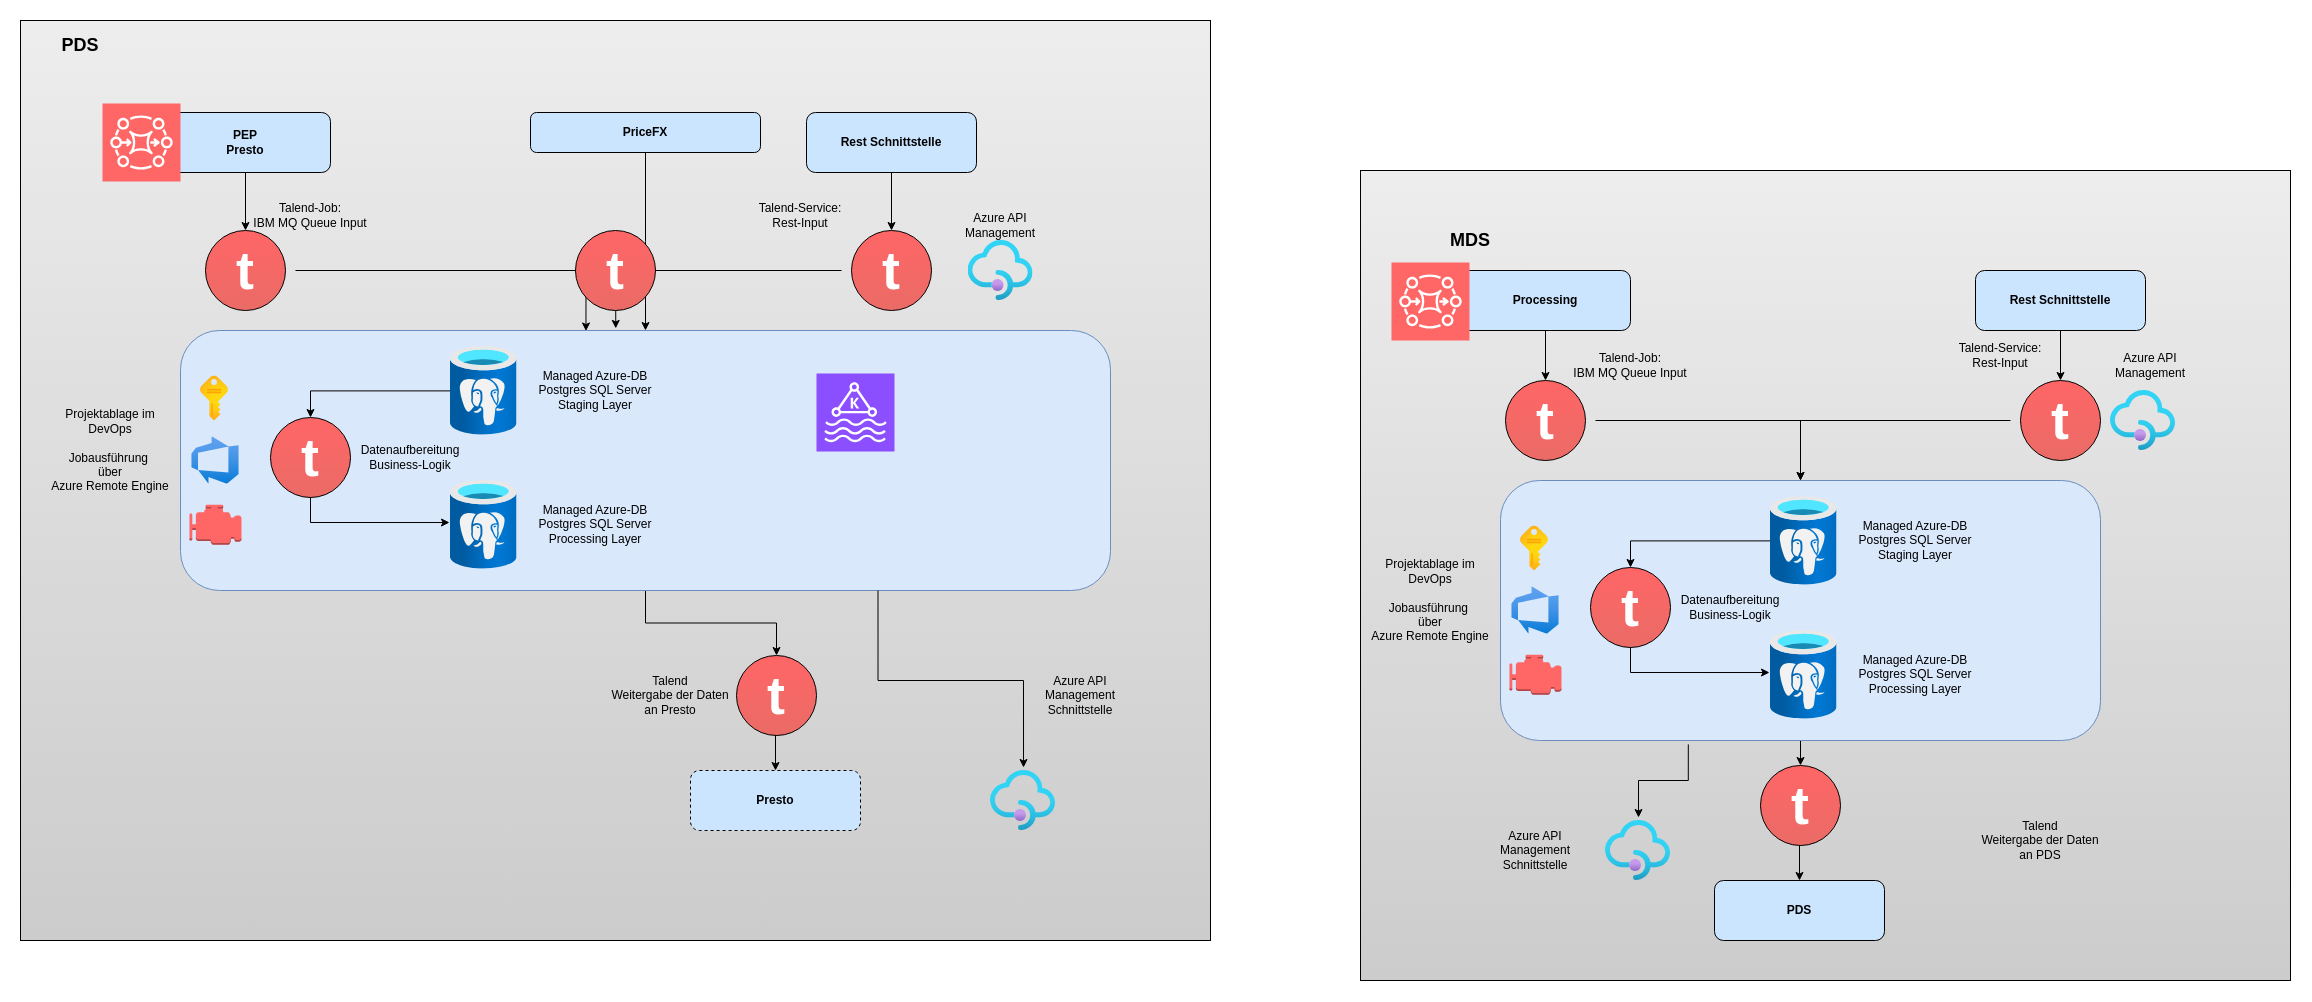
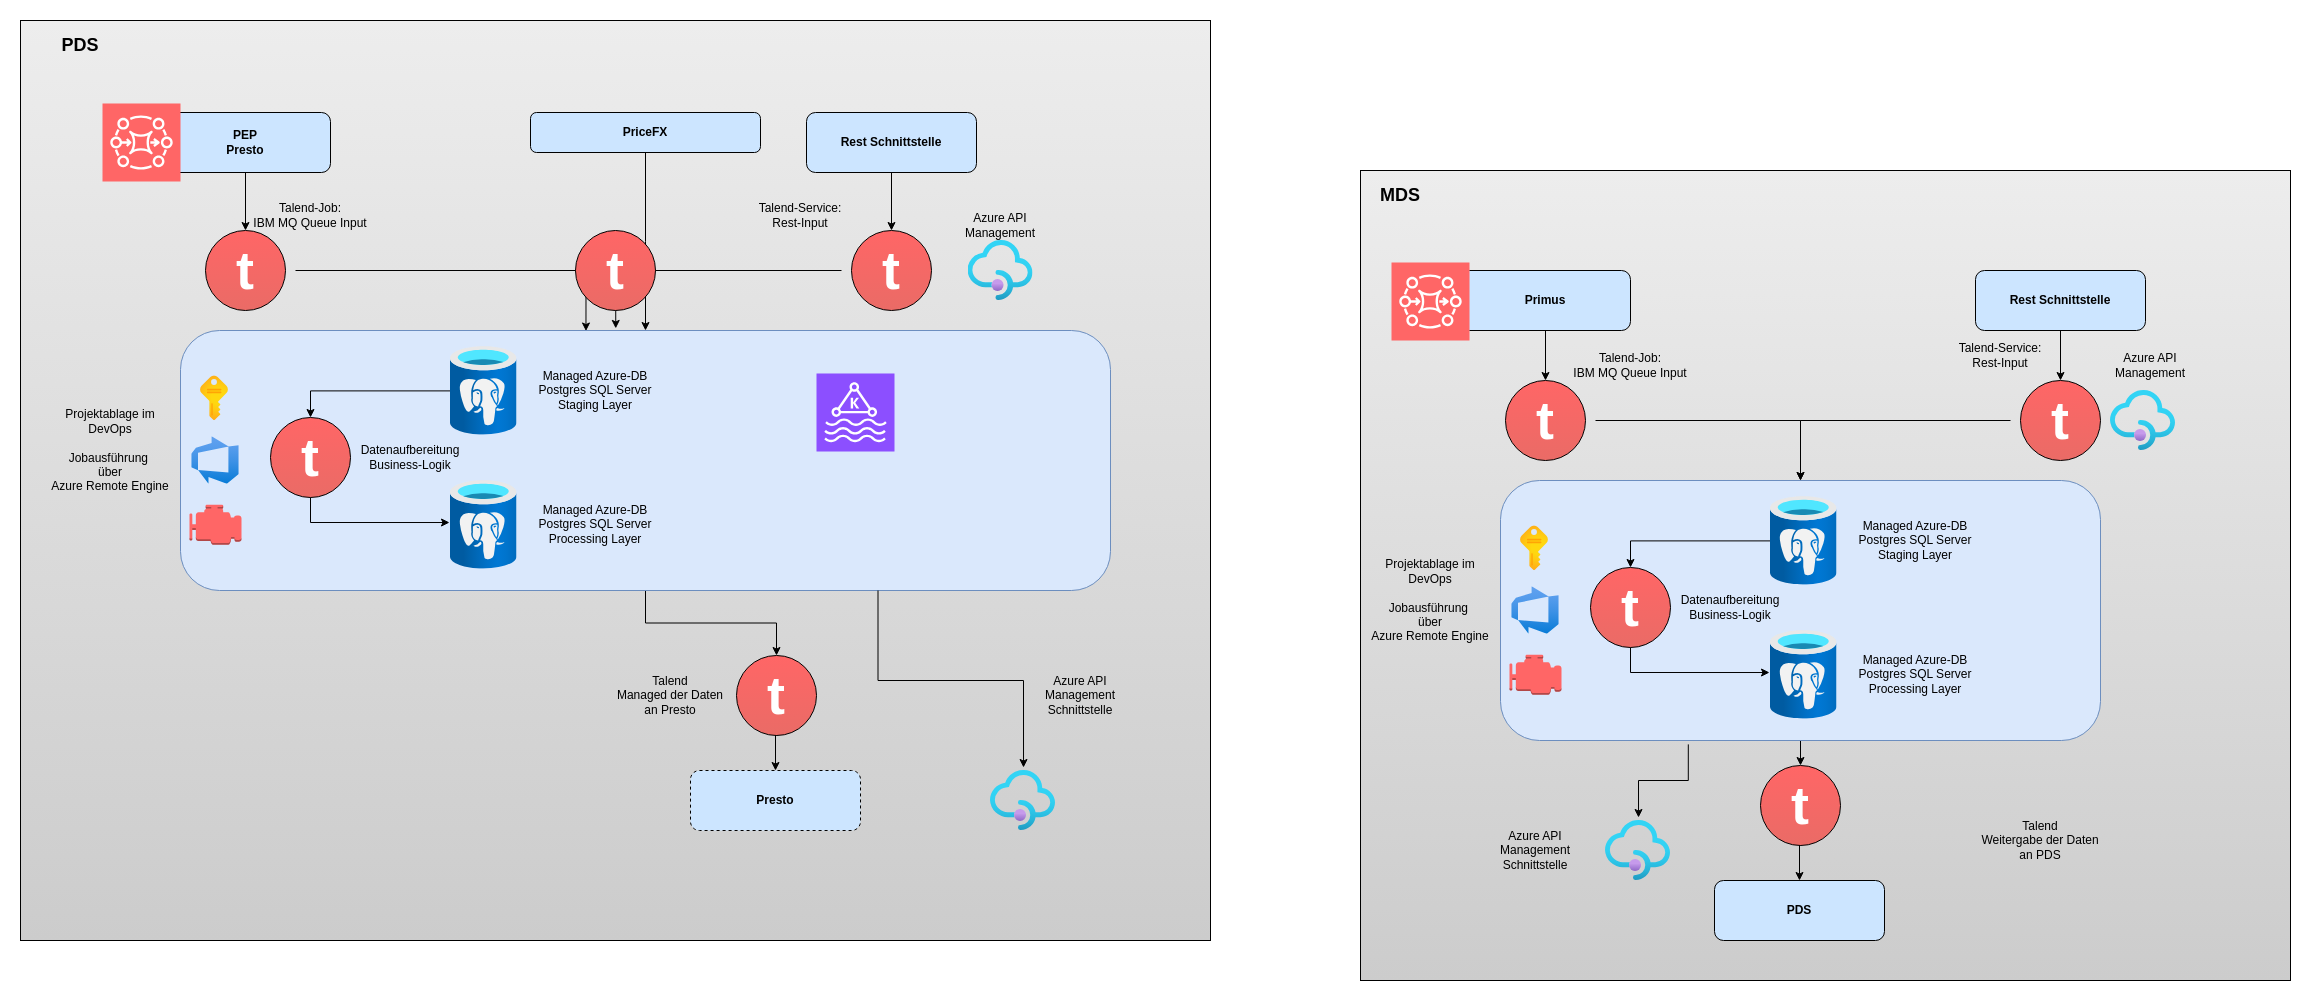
node "MDS": moved (1471, 241) -> (1401, 196)
node "Processing": label "Processing" -> "Primus"
node "Talend Weitergabe der Daten an Presto": label "Talend Weitergabe der Daten an Presto" -> "Talend Managed der Daten an Presto"
